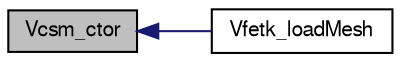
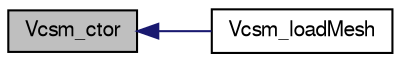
node "Vfetk_loadMesh": label "Vfetk_loadMesh" -> "Vcsm_loadMesh"
